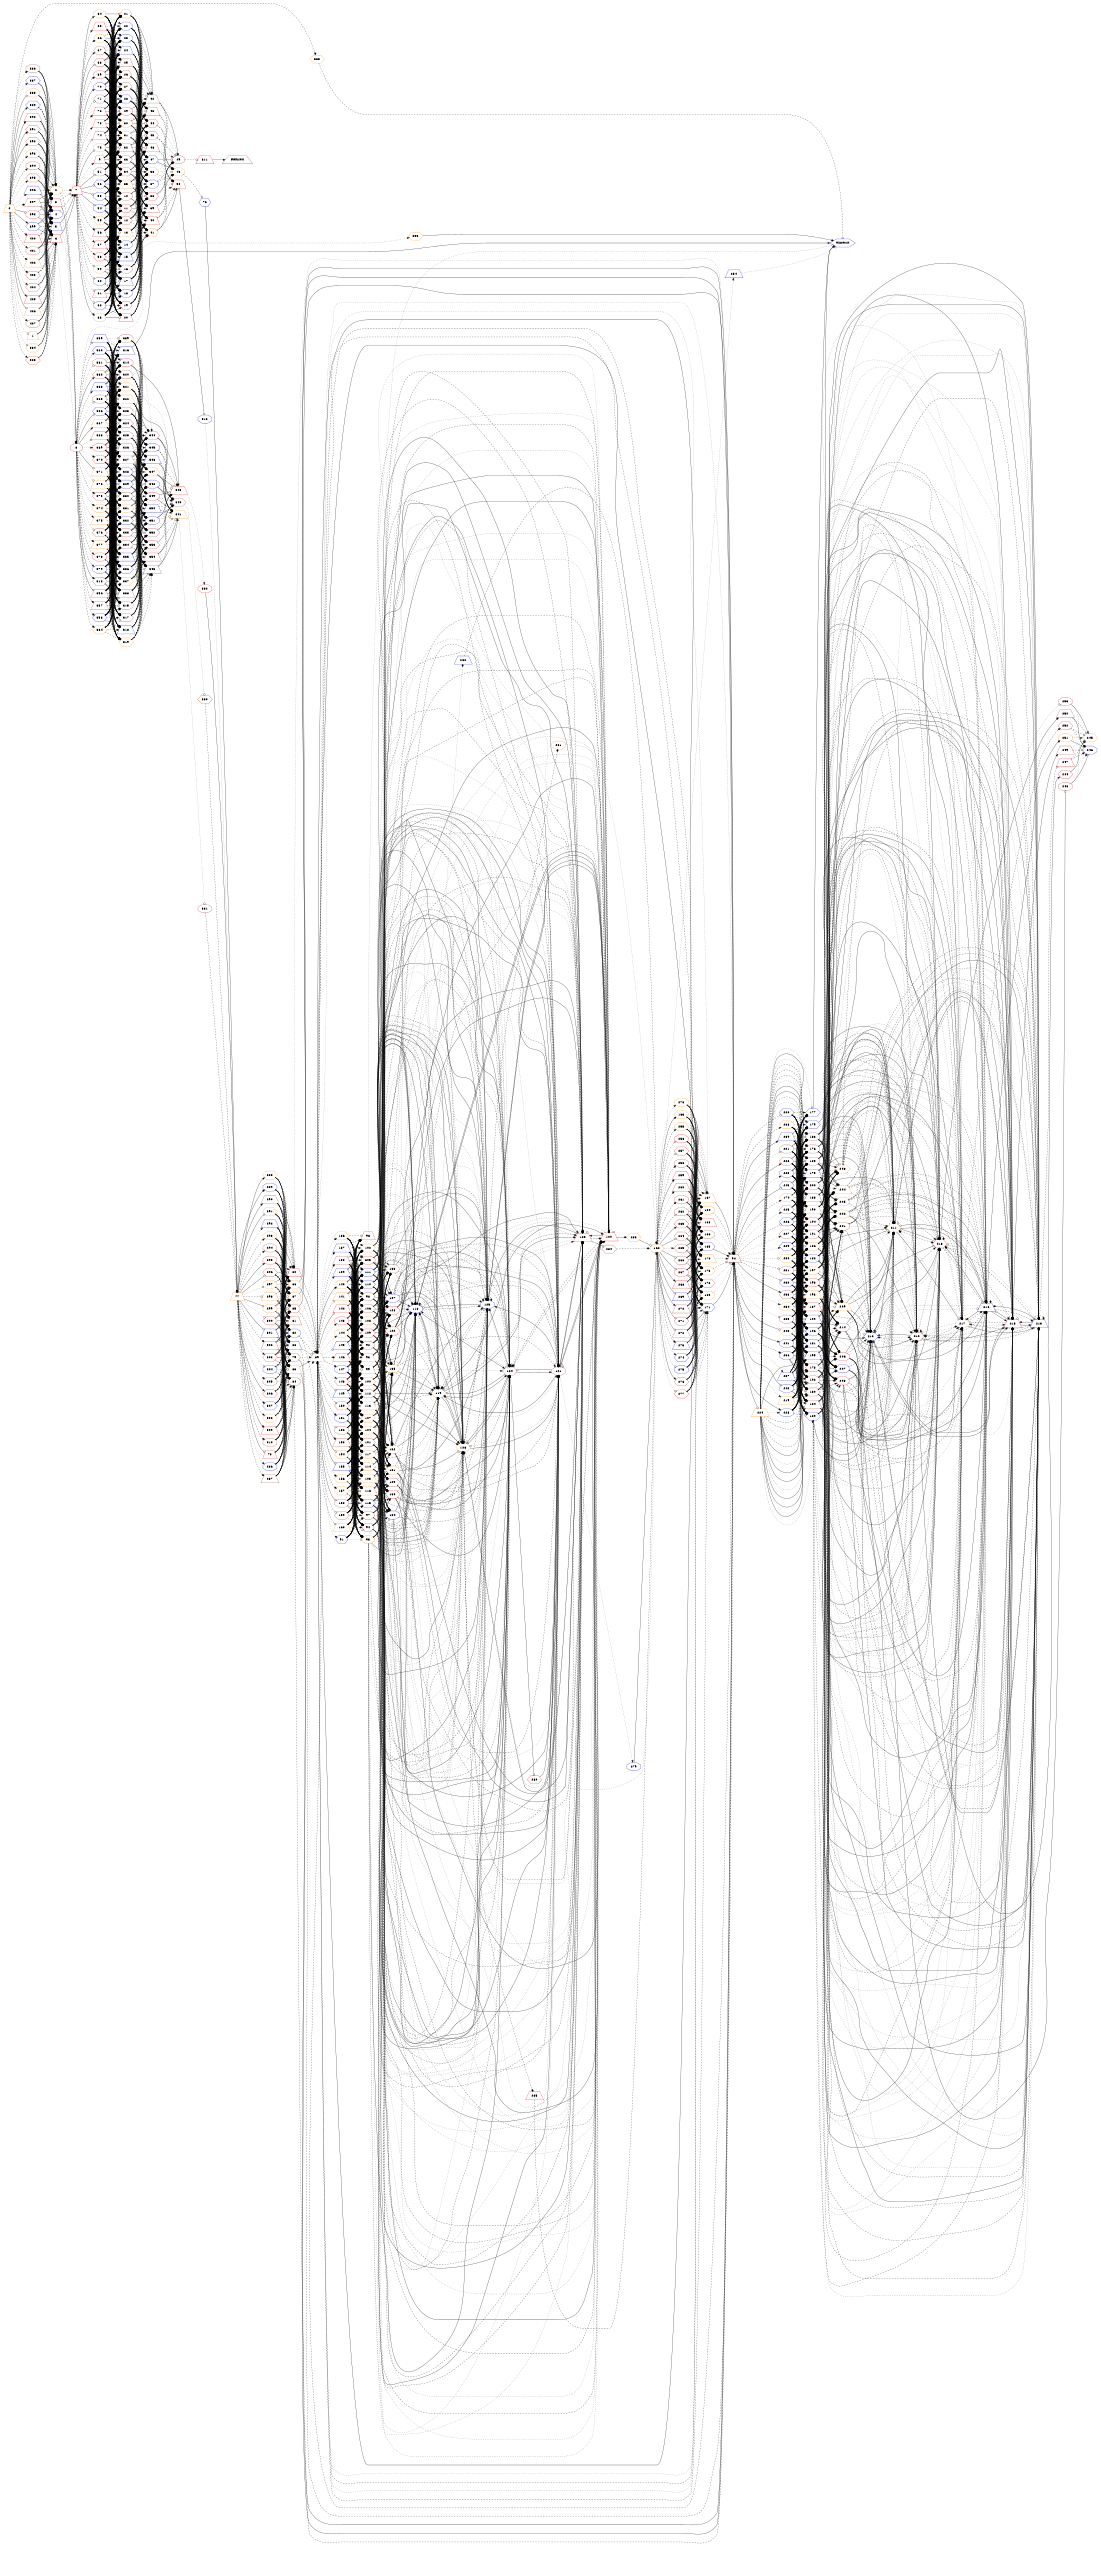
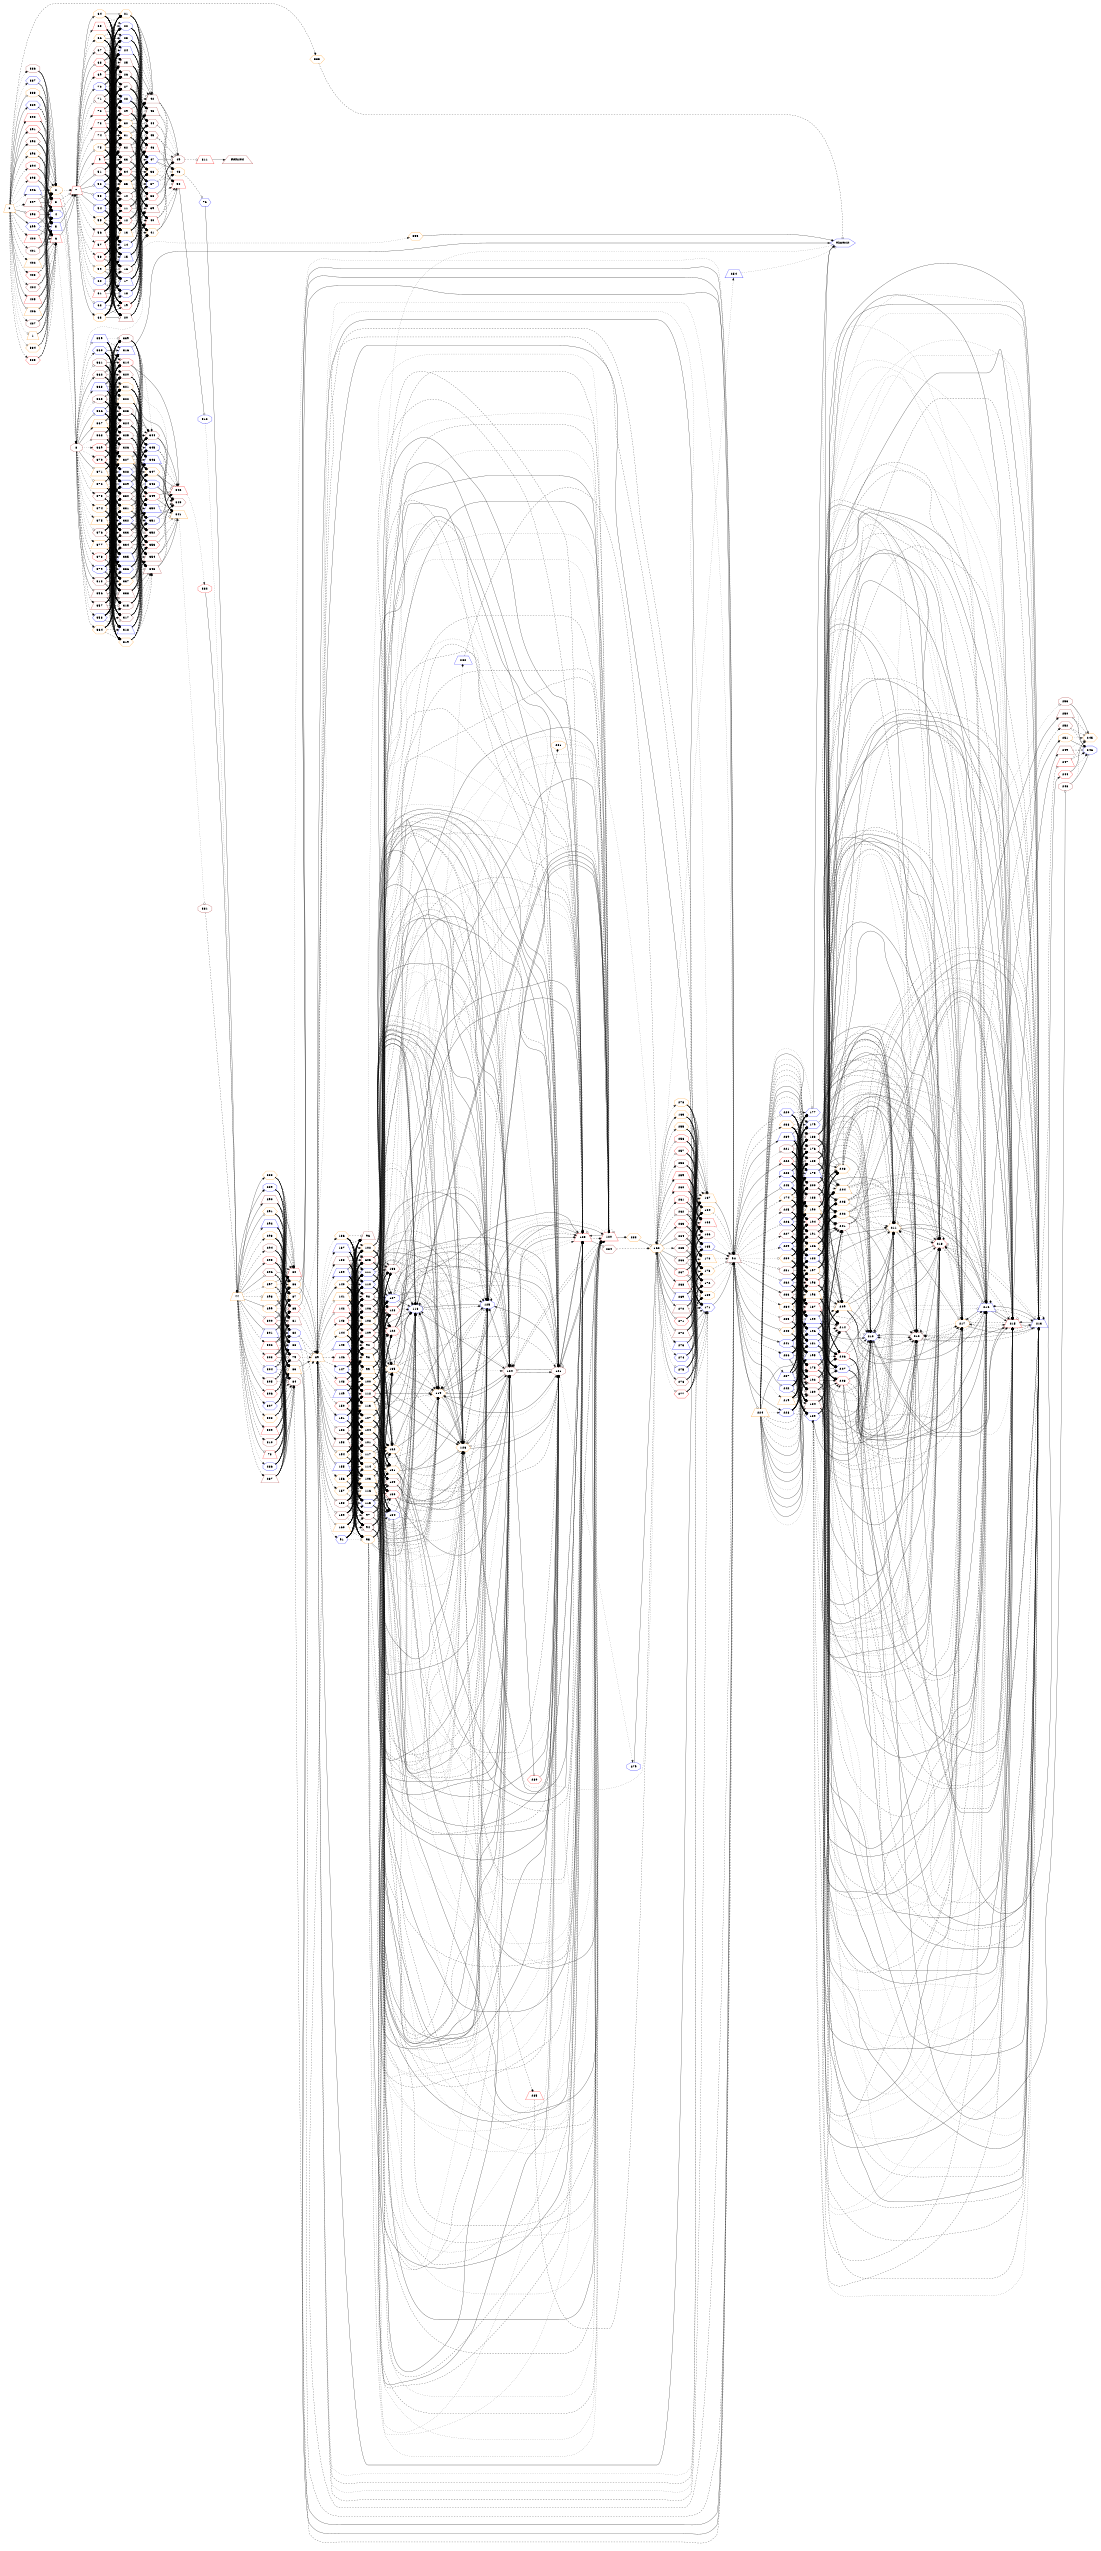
node "380": removed
